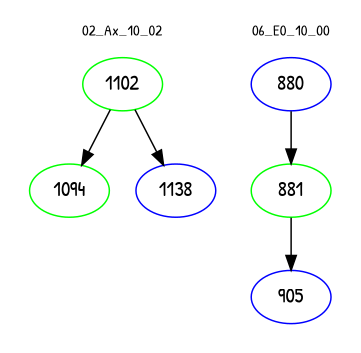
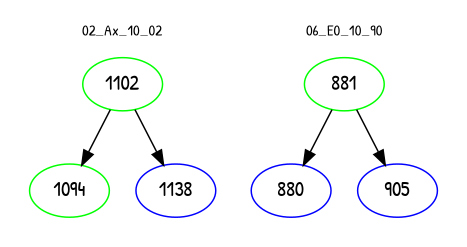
cluster "06_E0_10_00": label "06_E0_10_00" -> "06_E0_10_90"
edge "880" -> "881": reversed
